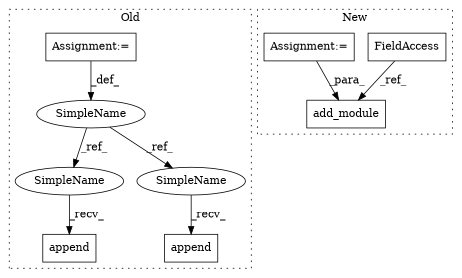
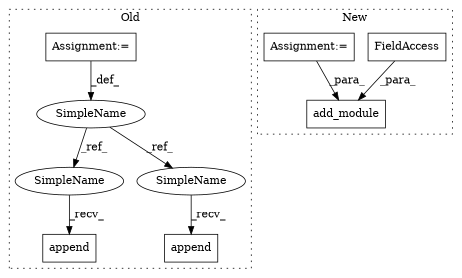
edge "FieldAccess" -> "add_module": label "_ref_" -> "_para_"
